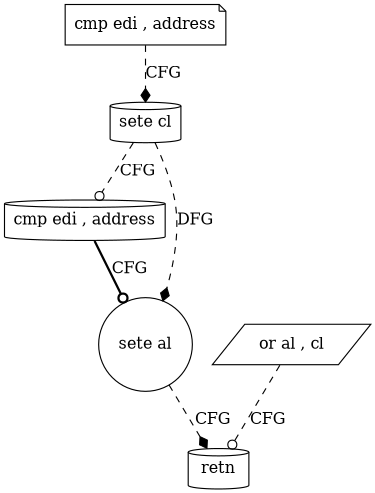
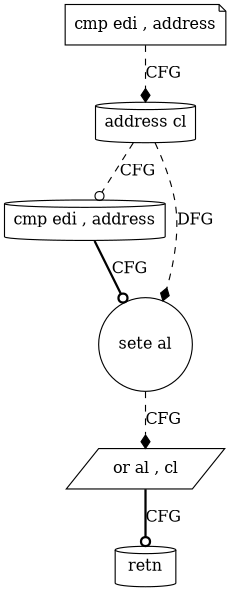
node "sete cl": label "sete cl" -> "address cl"
edge "or al , cl" -> "retn": style dashed -> bold
edge "sete al" -> "retn": now "sete al" -> "or al , cl"
